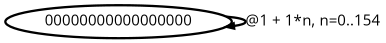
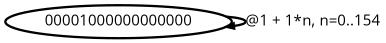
node "00000000000000000": label "00000000000000000" -> "00001000000000000"
